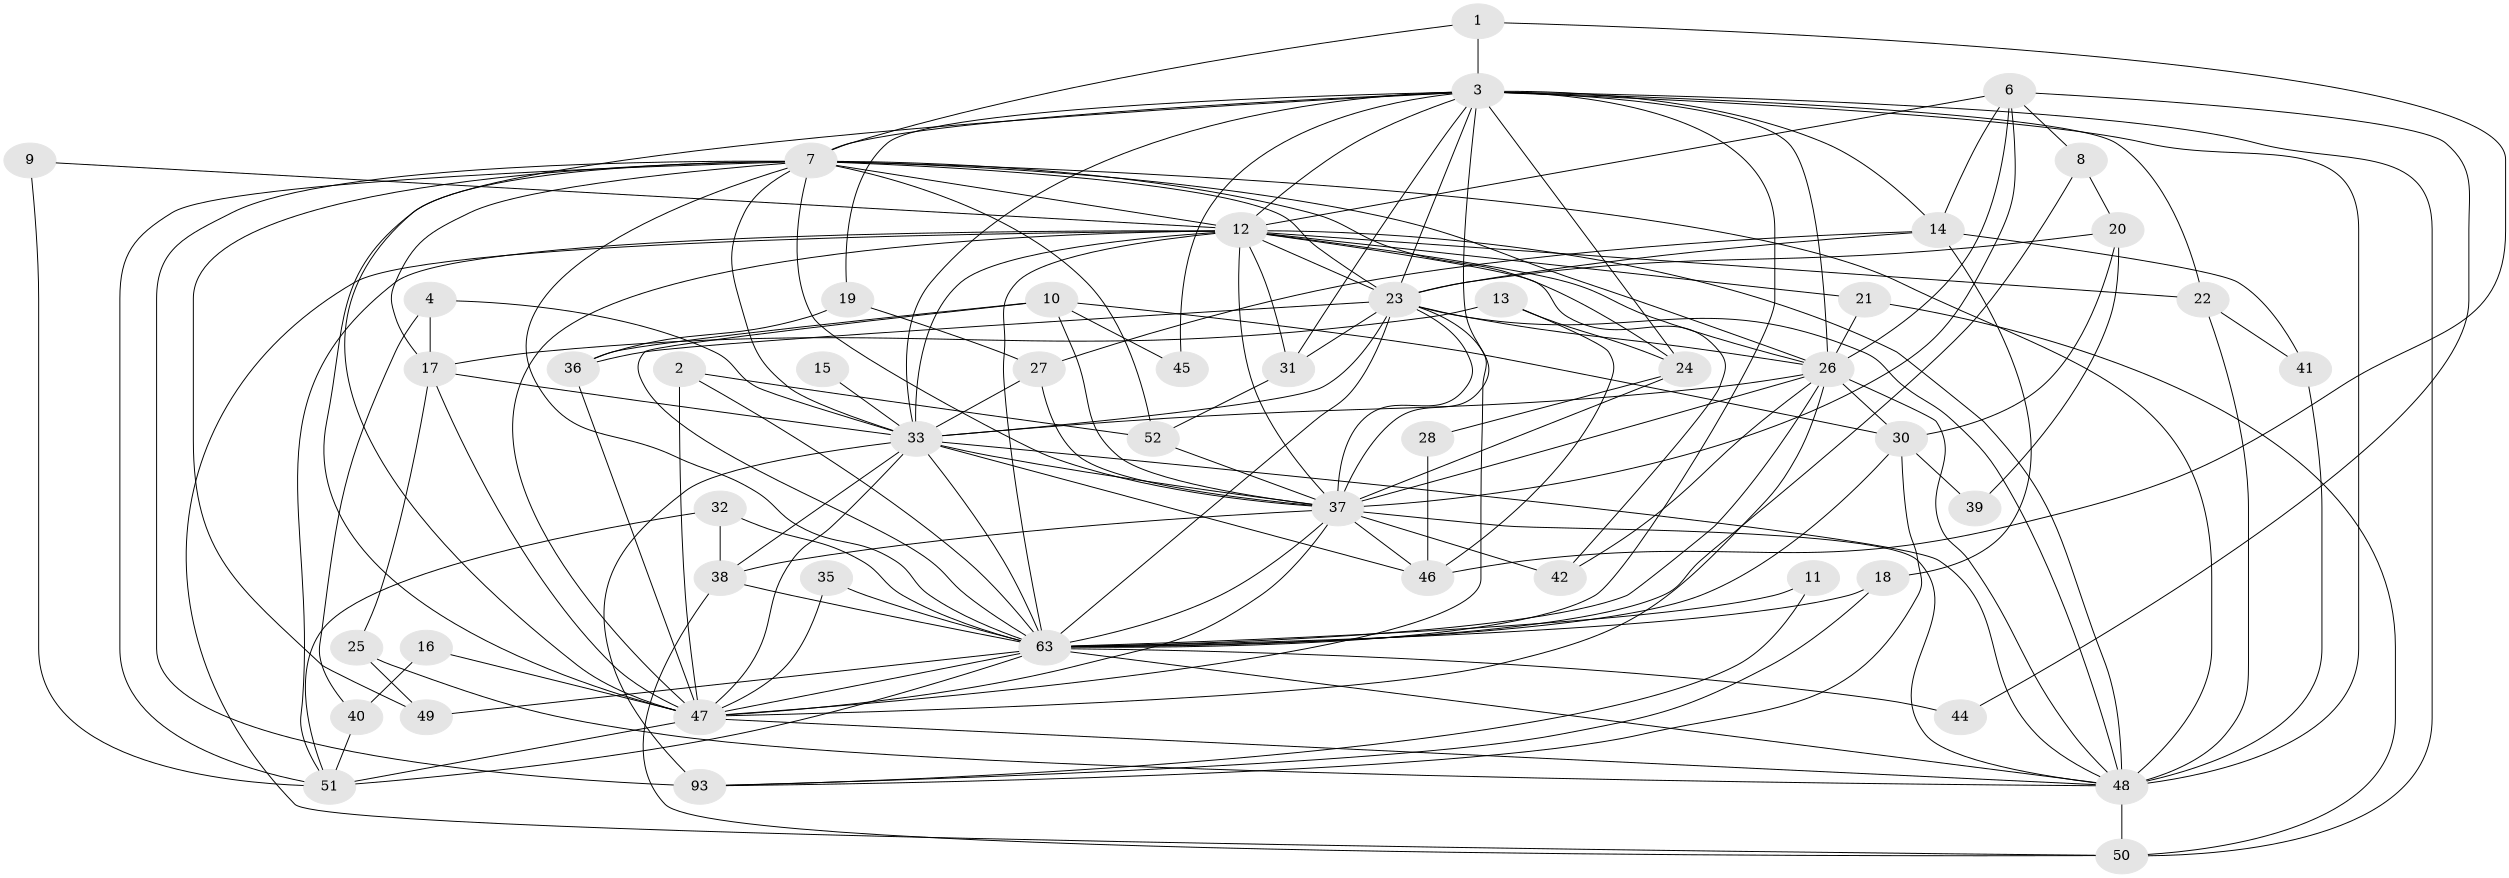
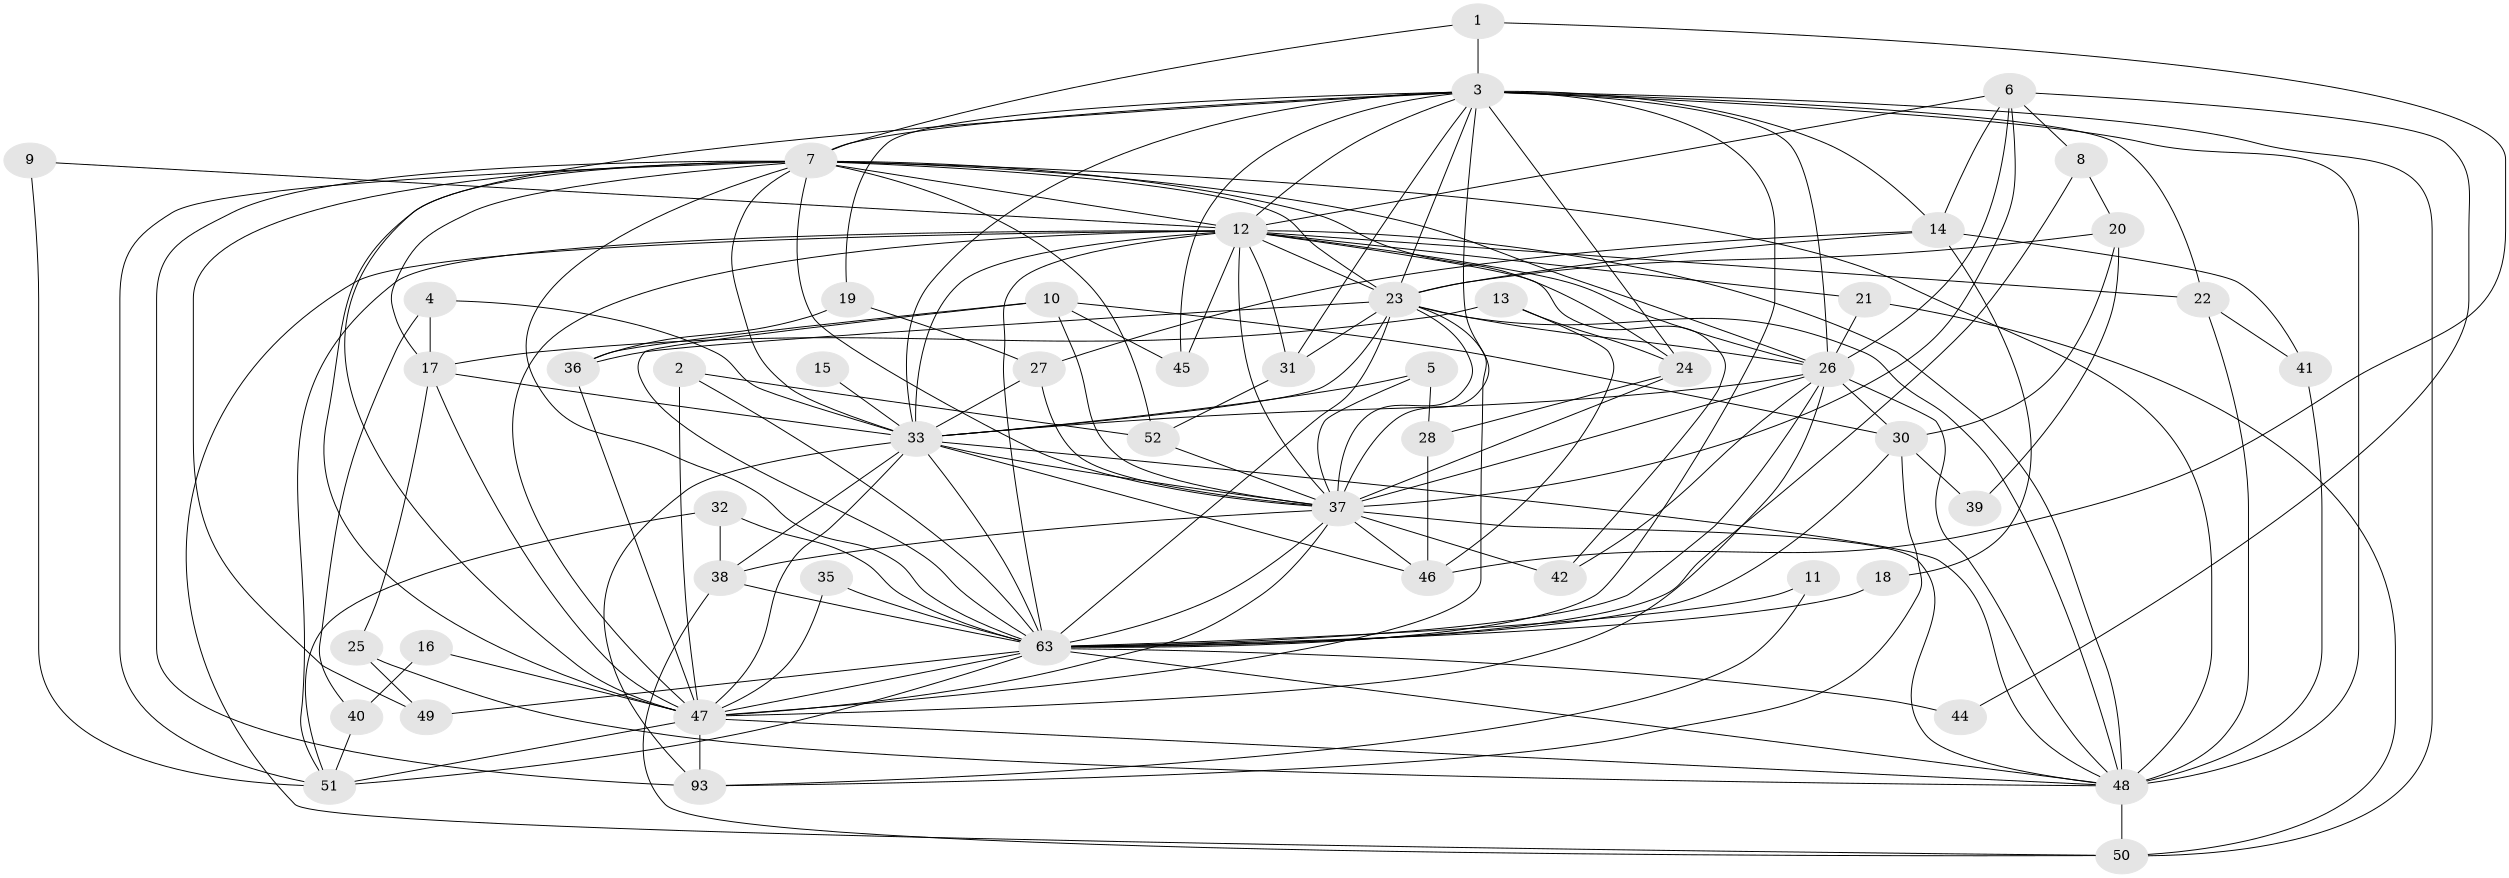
edge "12" -- "45": added
node "5": added
edge "18" -- "93": now "47" -- "93"
